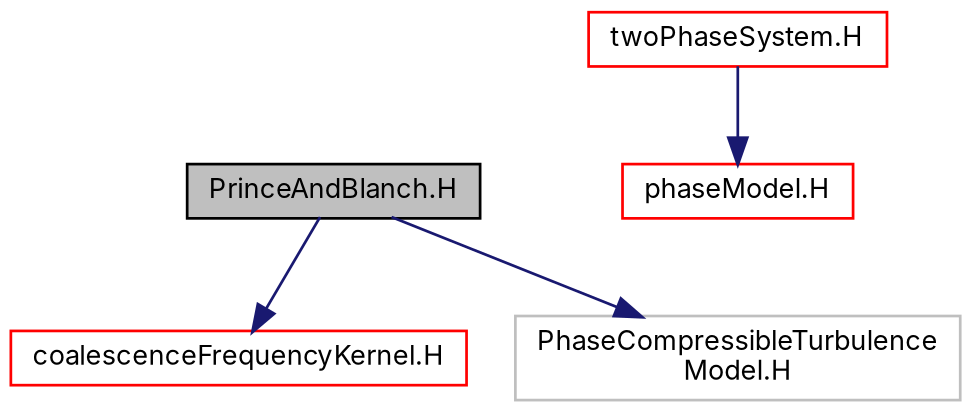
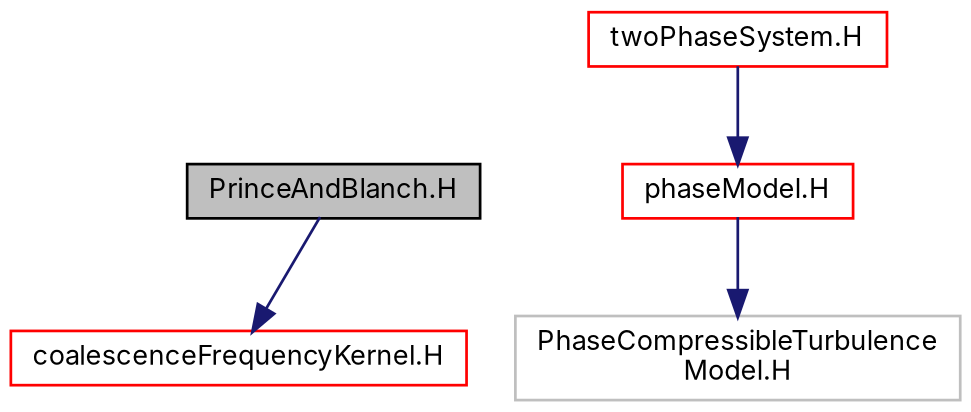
edge "PrinceAndBlanch.H" -> "PhaseCompressibleTurbulence Model.H": now "phaseModel.H" -> "PhaseCompressibleTurbulence Model.H"
